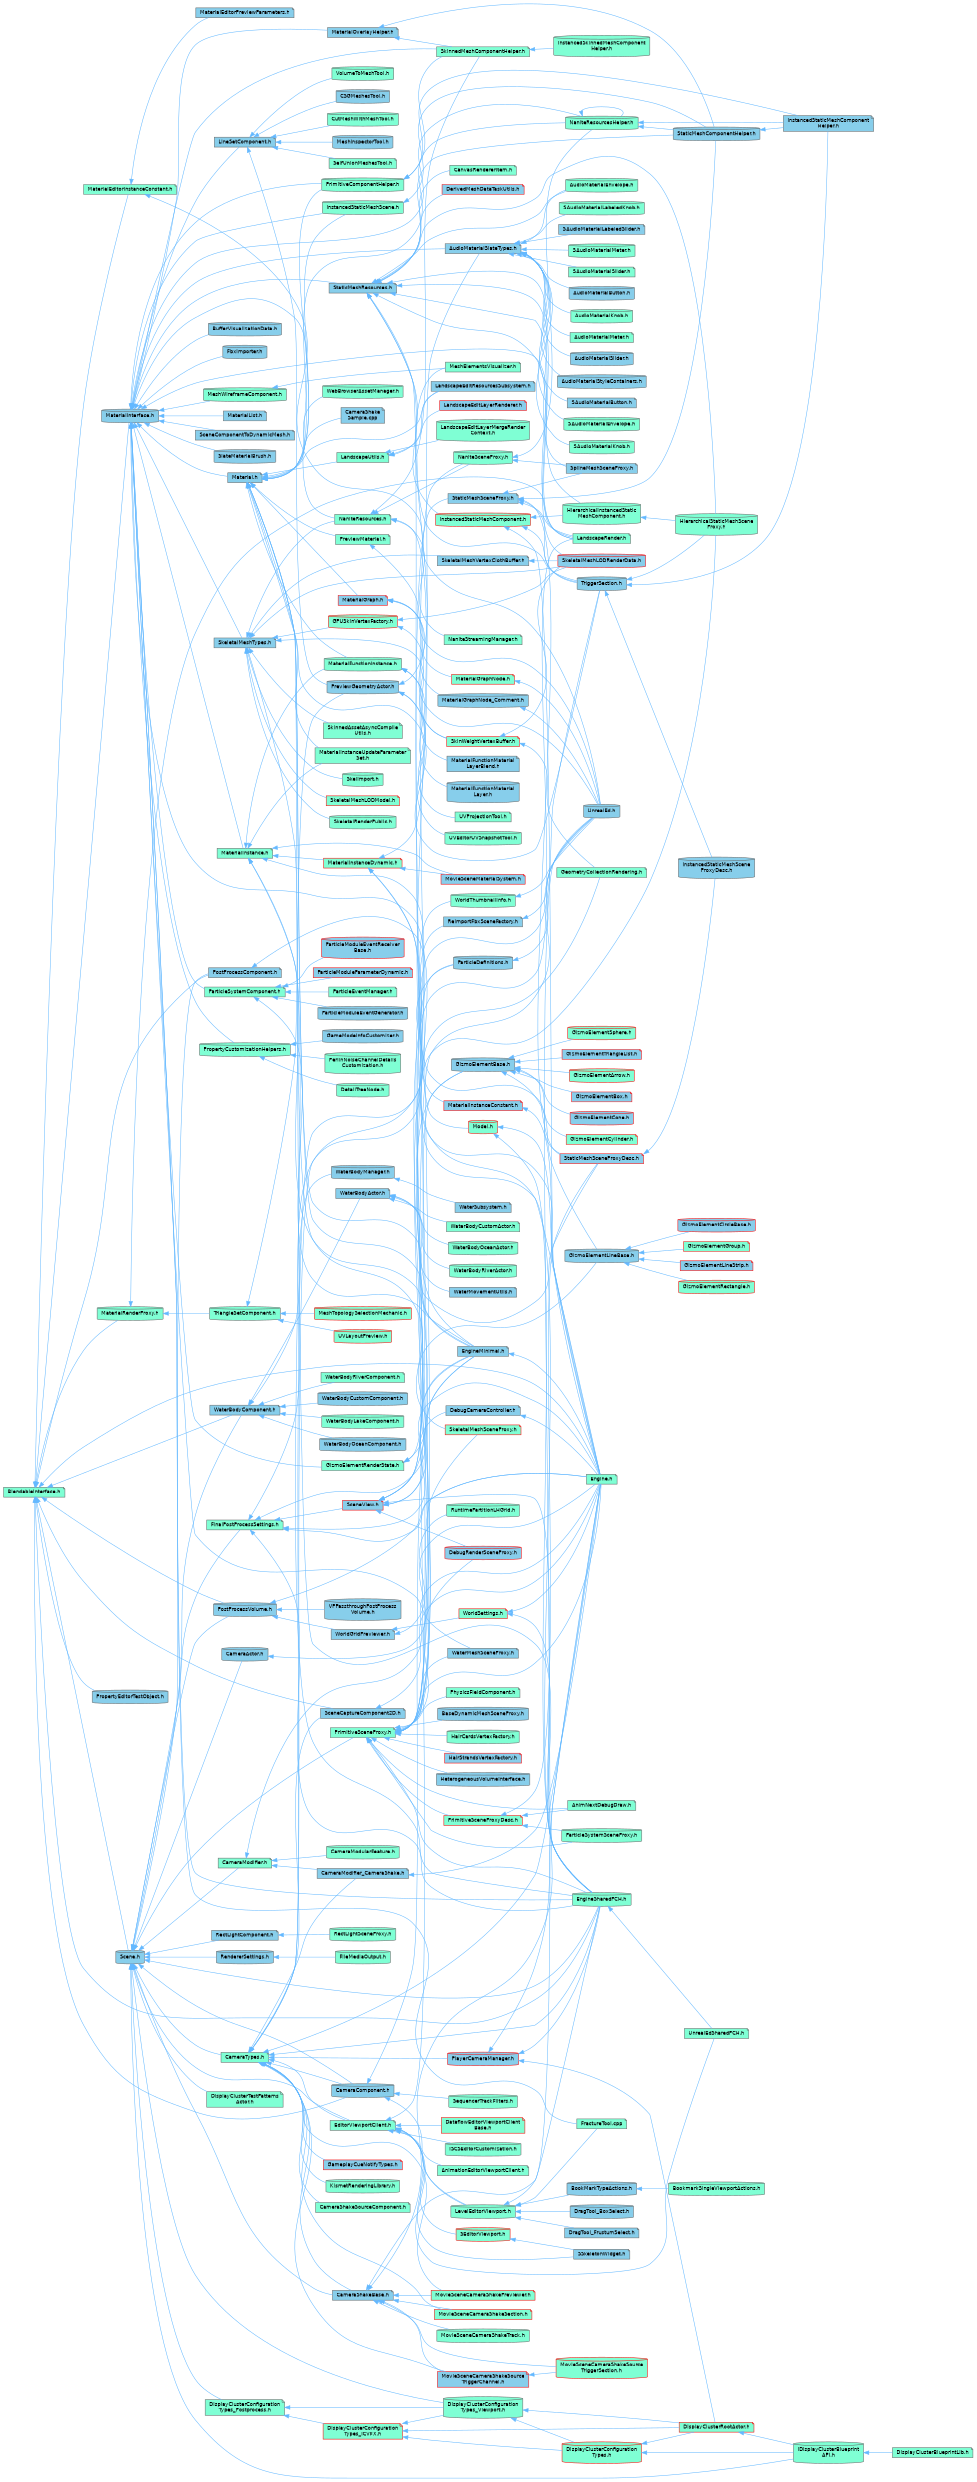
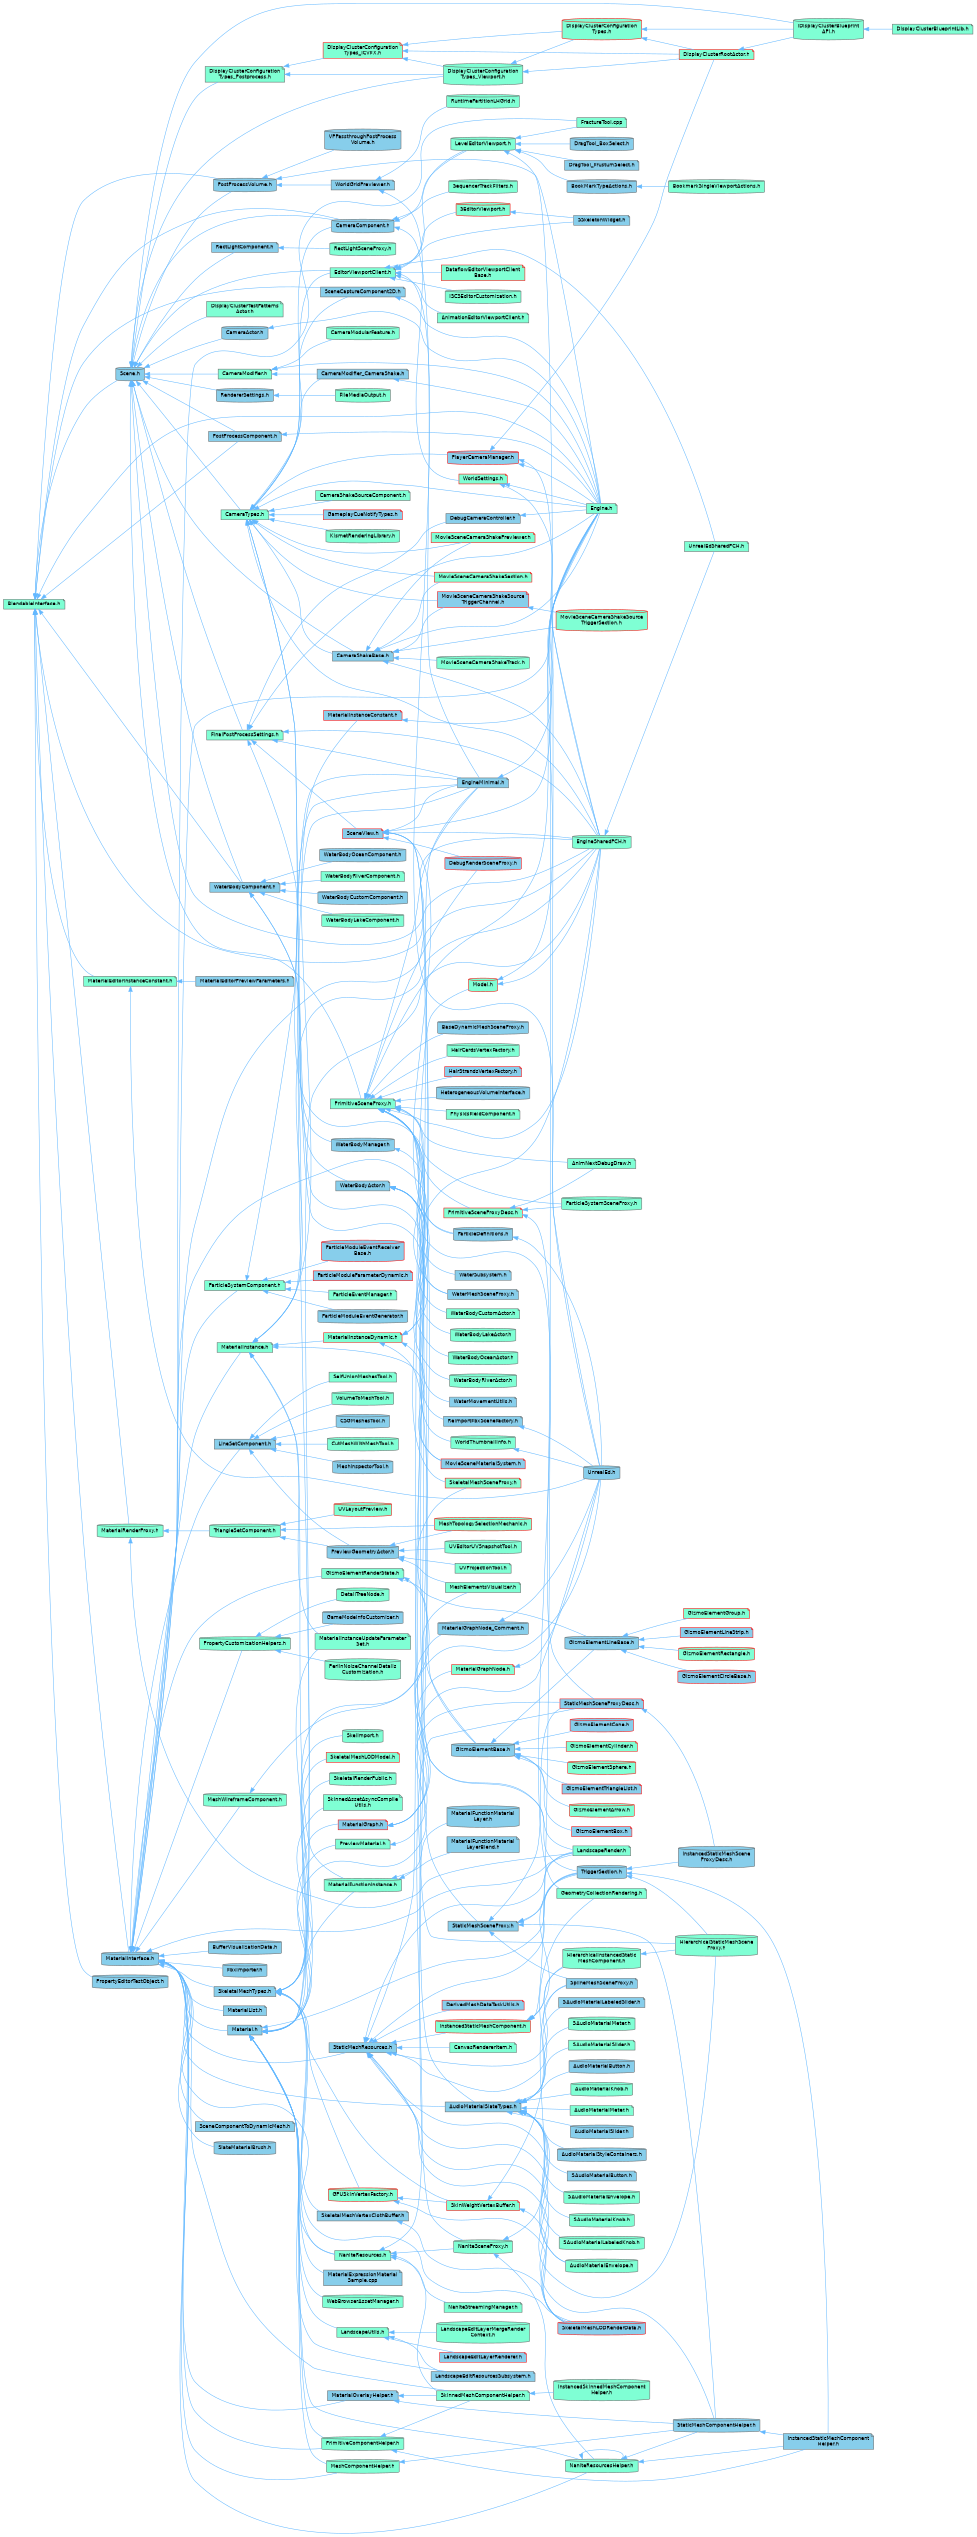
node "InstancedStaticMeshScene.h": label "InstancedStaticMeshScene.h" -> "MeshComponentHelper.h"
node "CameraShake Sample.cpp": label "CameraShake Sample.cpp" -> "MaterialExpressionMaterial Sample.cpp"
node "WaterBodyLakeActor.h": added
edge "MeshTopologySelectionMechanic.h" -> "PreviewGeometryActor.h": added
